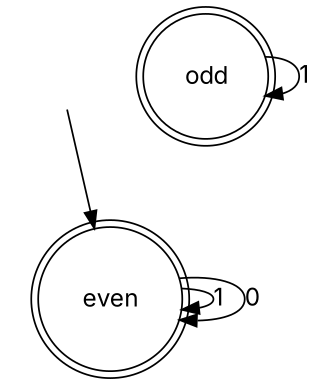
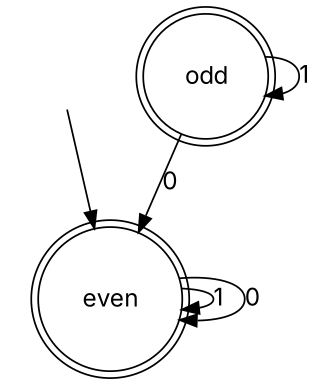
edge "odd" -> "even": added, label "0"
